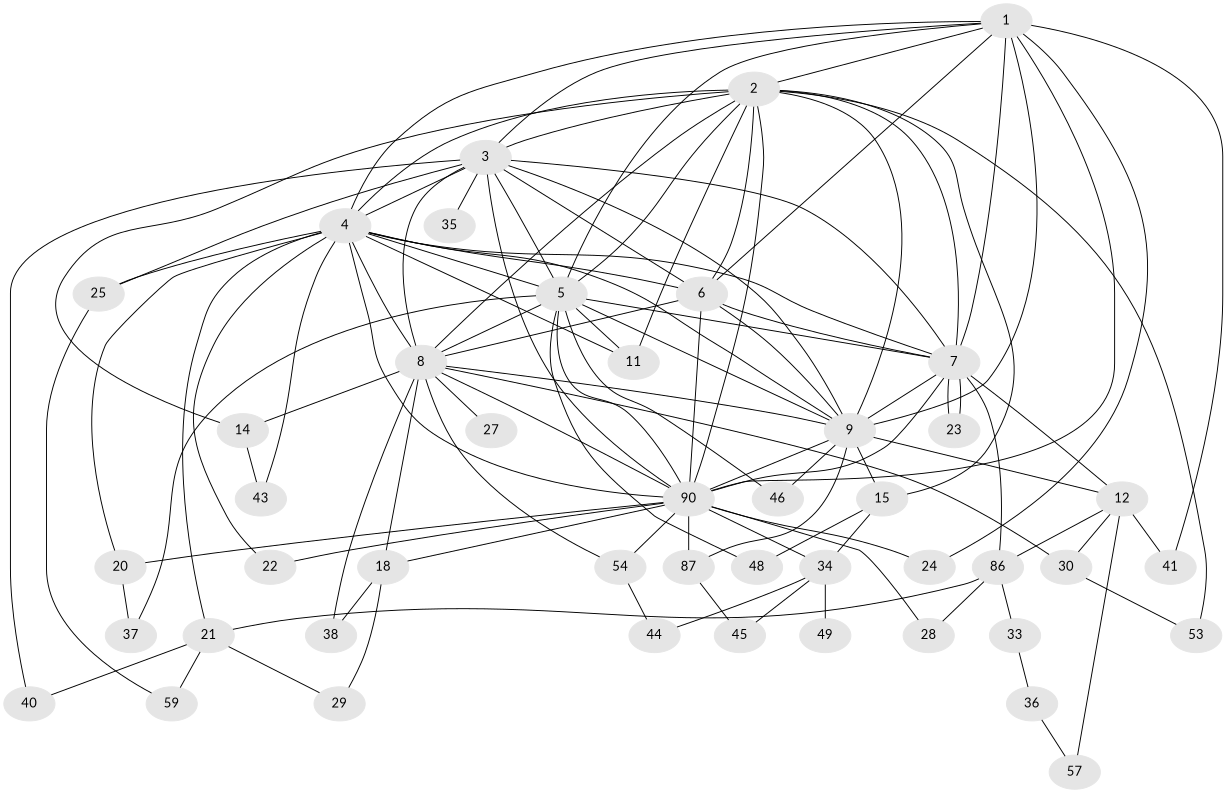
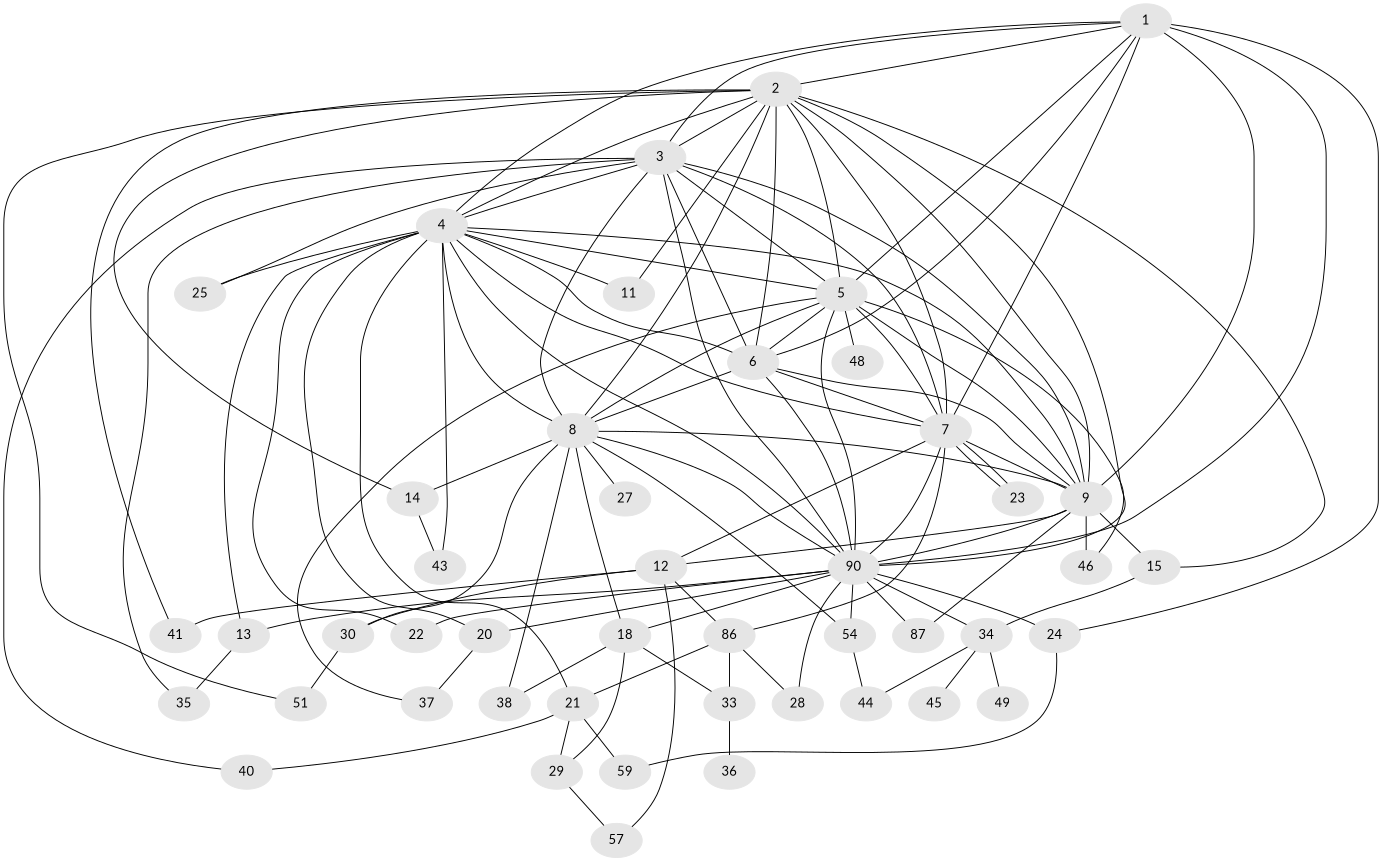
edge "1" -- "41": now "2" -- "41"
edge "5" -- "11": now "5" -- "6"
edge "25" -- "59": now "24" -- "59"
edge "15" -- "48": removed
edge "87" -- "45": removed
node "13": added
node "53": label "53" -> "51"
edge "18" -- "33": added
edge "36" -- "57": now "29" -- "57"
